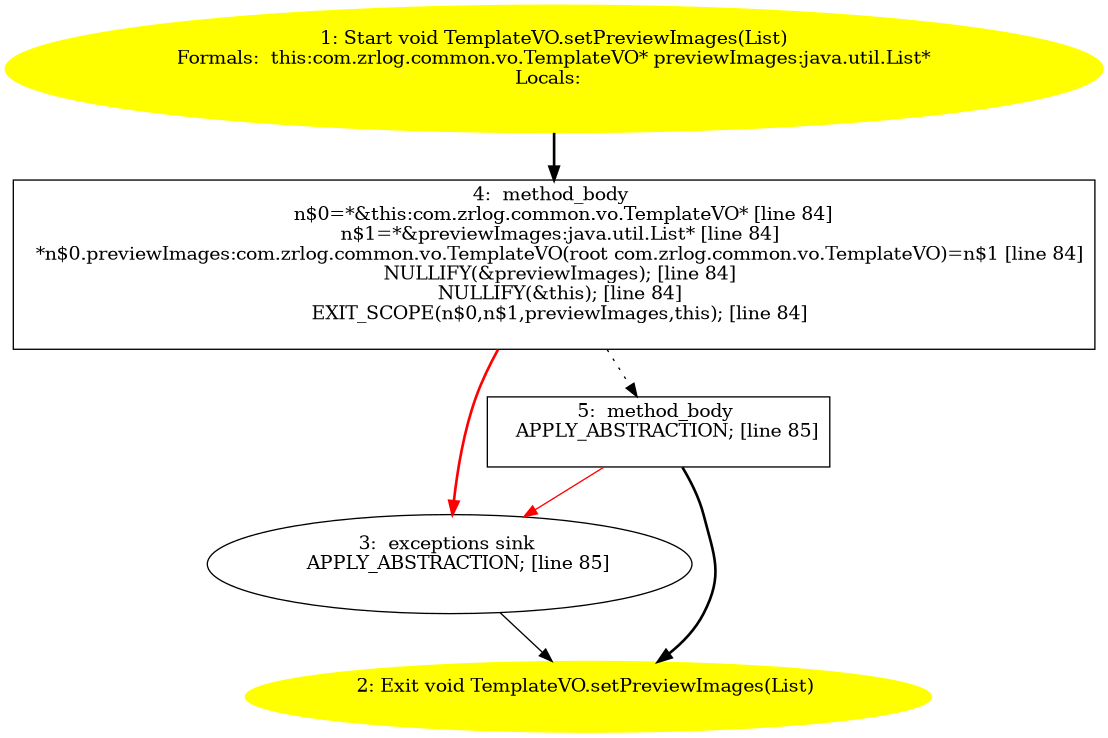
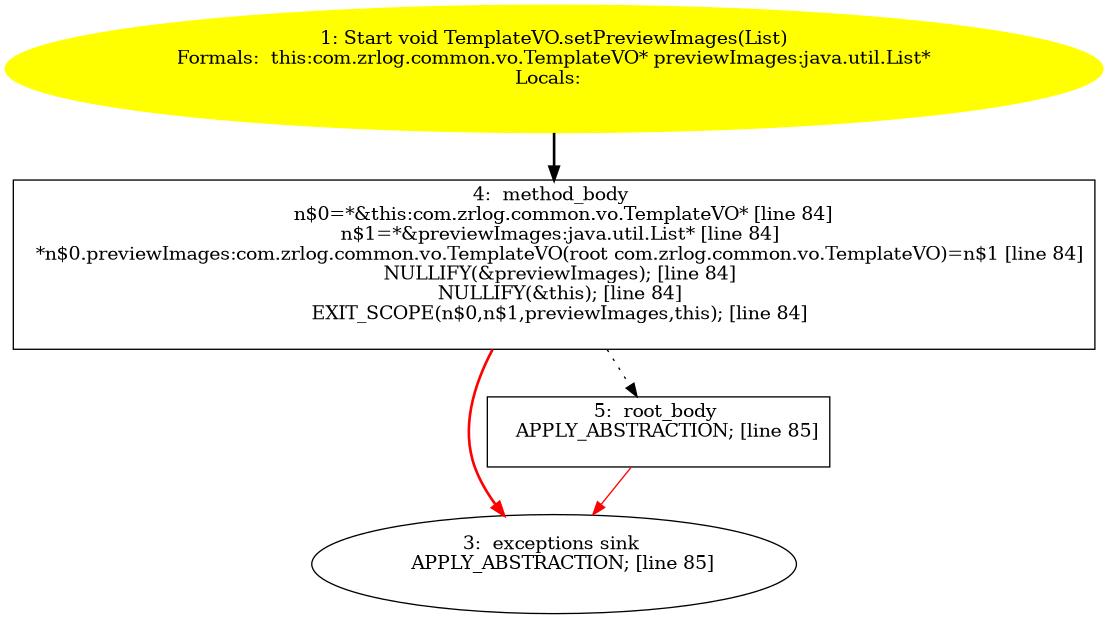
node "5:  method_body APPLY_ABSTRACTION; [line 85]": label "5:  method_body APPLY_ABSTRACTION; [line 85]" -> "5:  root_body APPLY_ABSTRACTION; [line 85]"
node "2: Exit void TemplateVO.setPreviewImages(List)": removed
